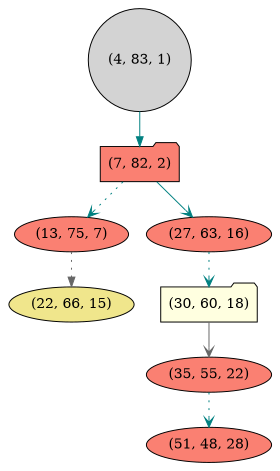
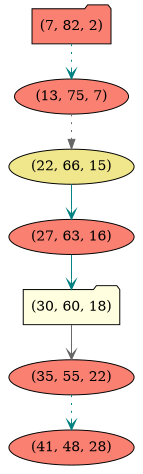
node "(4, 83, 1)": removed
edge "(7, 82, 2)" -> "(27, 63, 16)": now "(22, 66, 15)" -> "(27, 63, 16)"
edge "(27, 63, 16)" -> "(30, 60, 18)": style dotted -> solid
node "(51, 48, 28)": label "(51, 48, 28)" -> "(41, 48, 28)"
